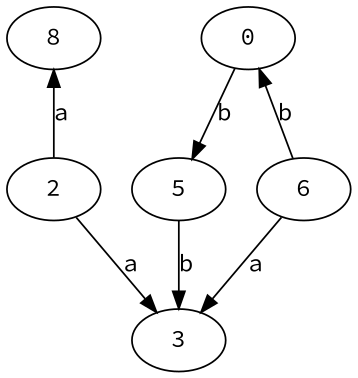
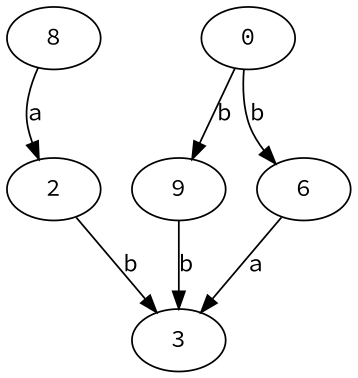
edge "2" -> "8": reversed
edge "6" -> "0": reversed
node "5": label "5" -> "9"
edge "2" -> "3": label "a" -> "b"
